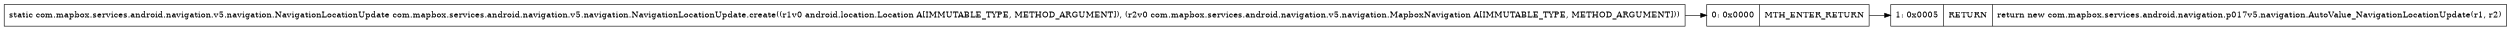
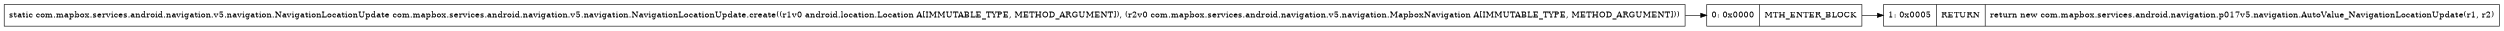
node "0: 0x0000": text "MTH_ENTER_RETURN" -> "MTH_ENTER_BLOCK"
